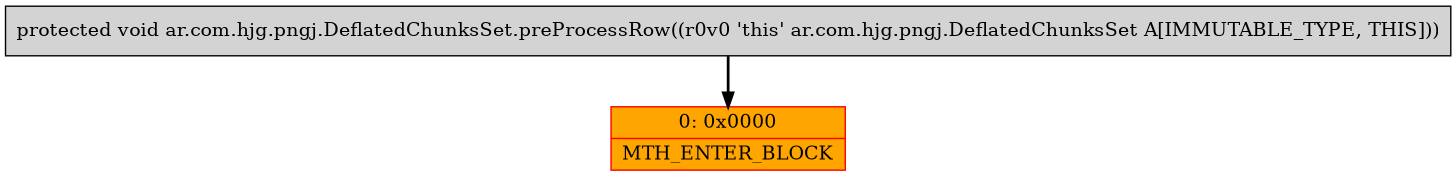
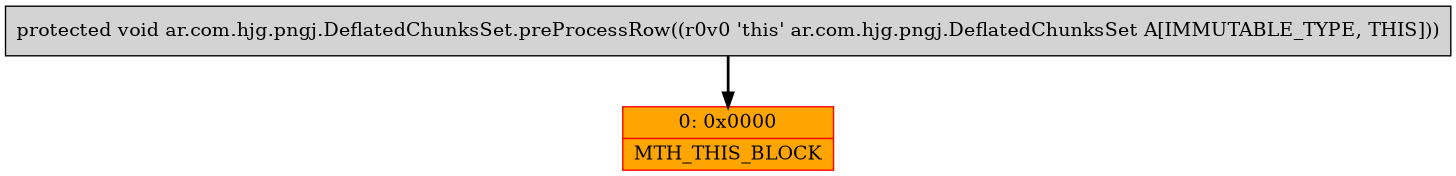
node "0: 0x0000": text "MTH_ENTER_BLOCK" -> "MTH_THIS_BLOCK"
